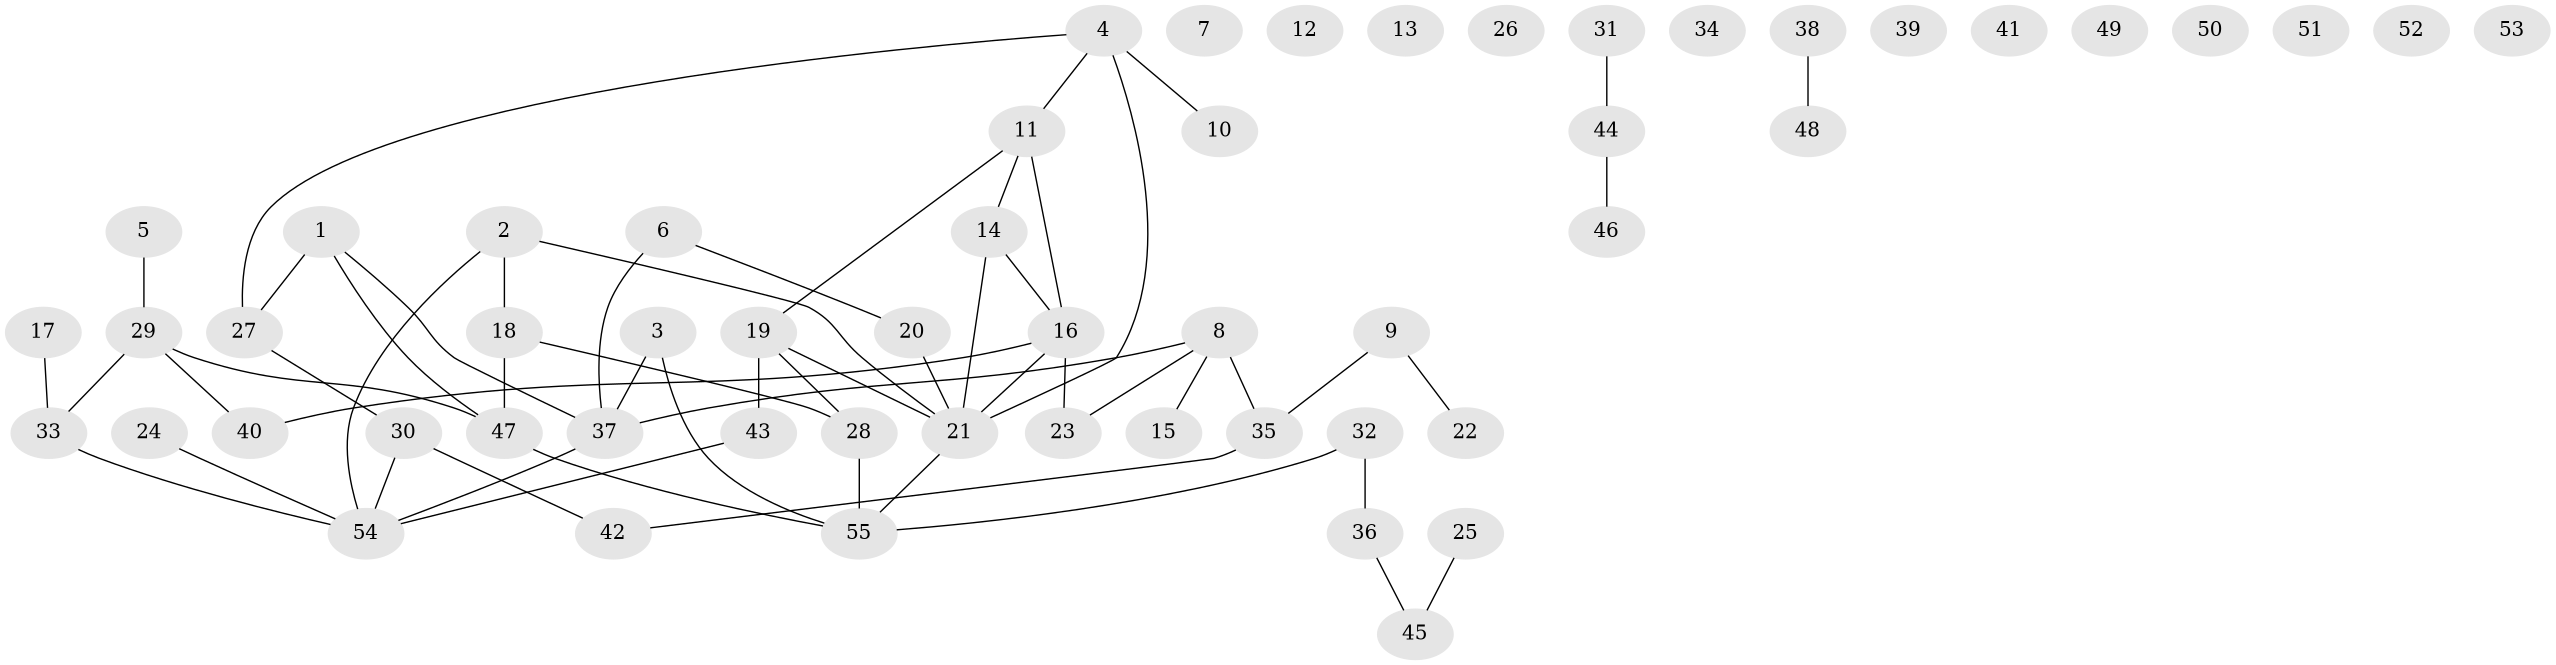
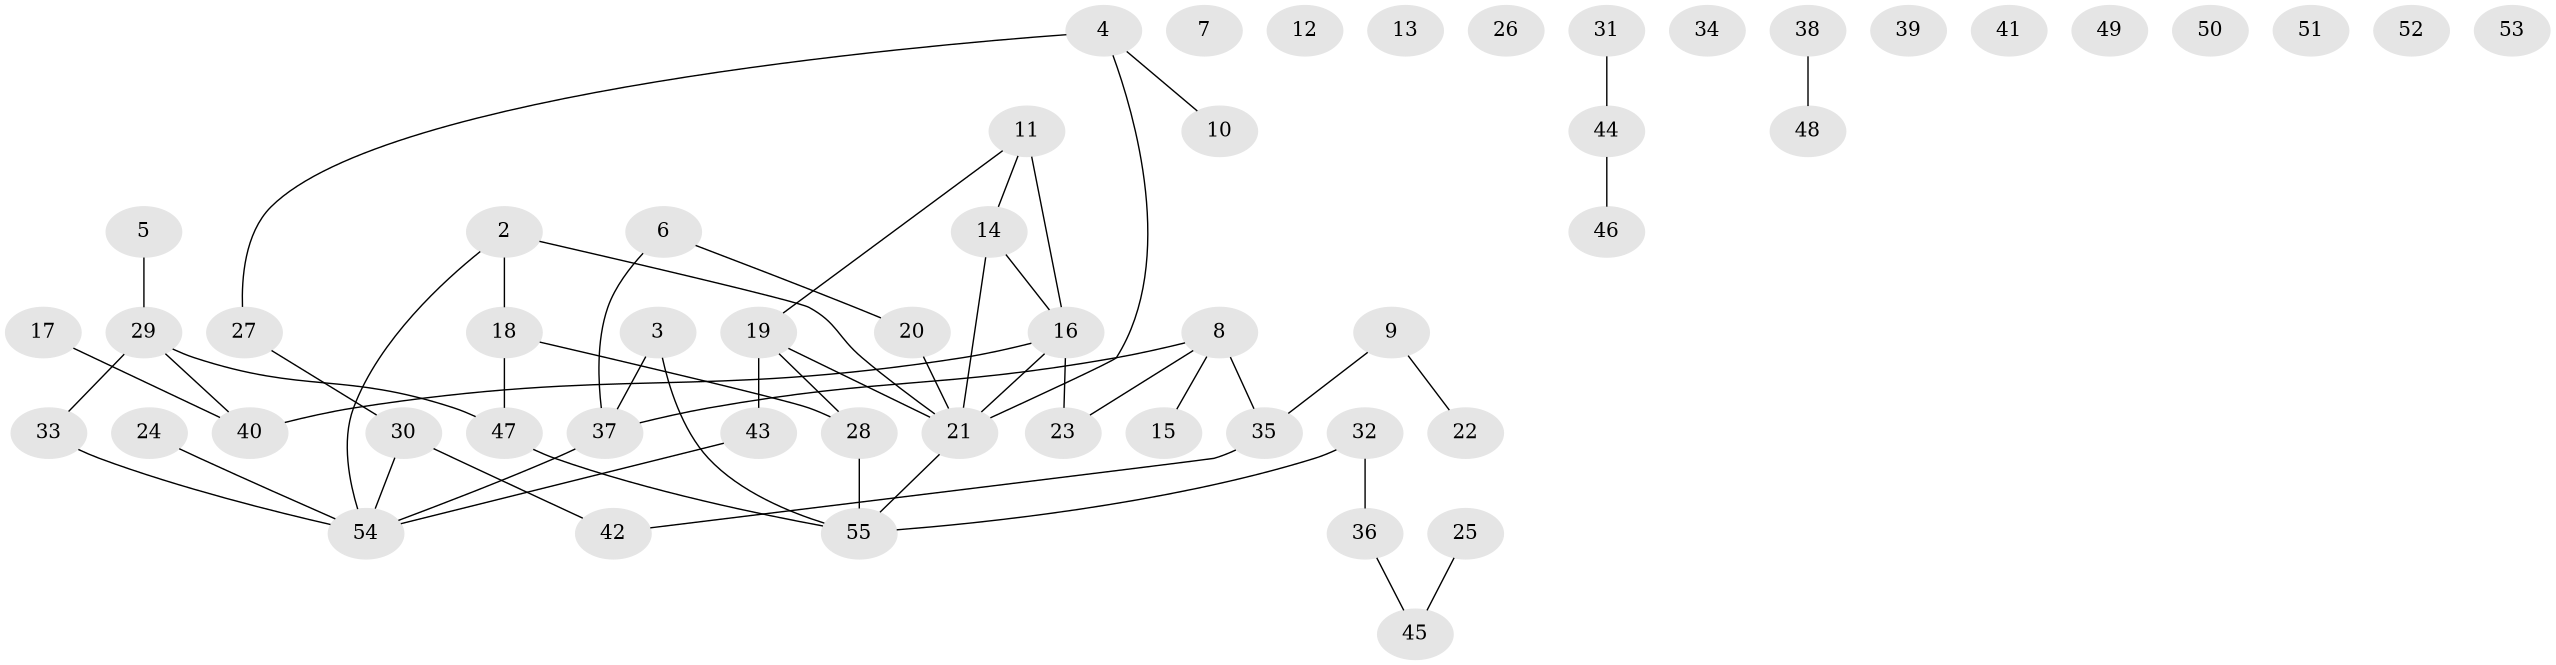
edge "4" -- "11": removed
node "1": removed
edge "17" -- "33": now "17" -- "40"
